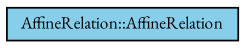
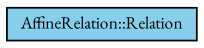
node "AffineRelation::AffineRelation": label "AffineRelation::AffineRelation" -> "AffineRelation::Relation"
